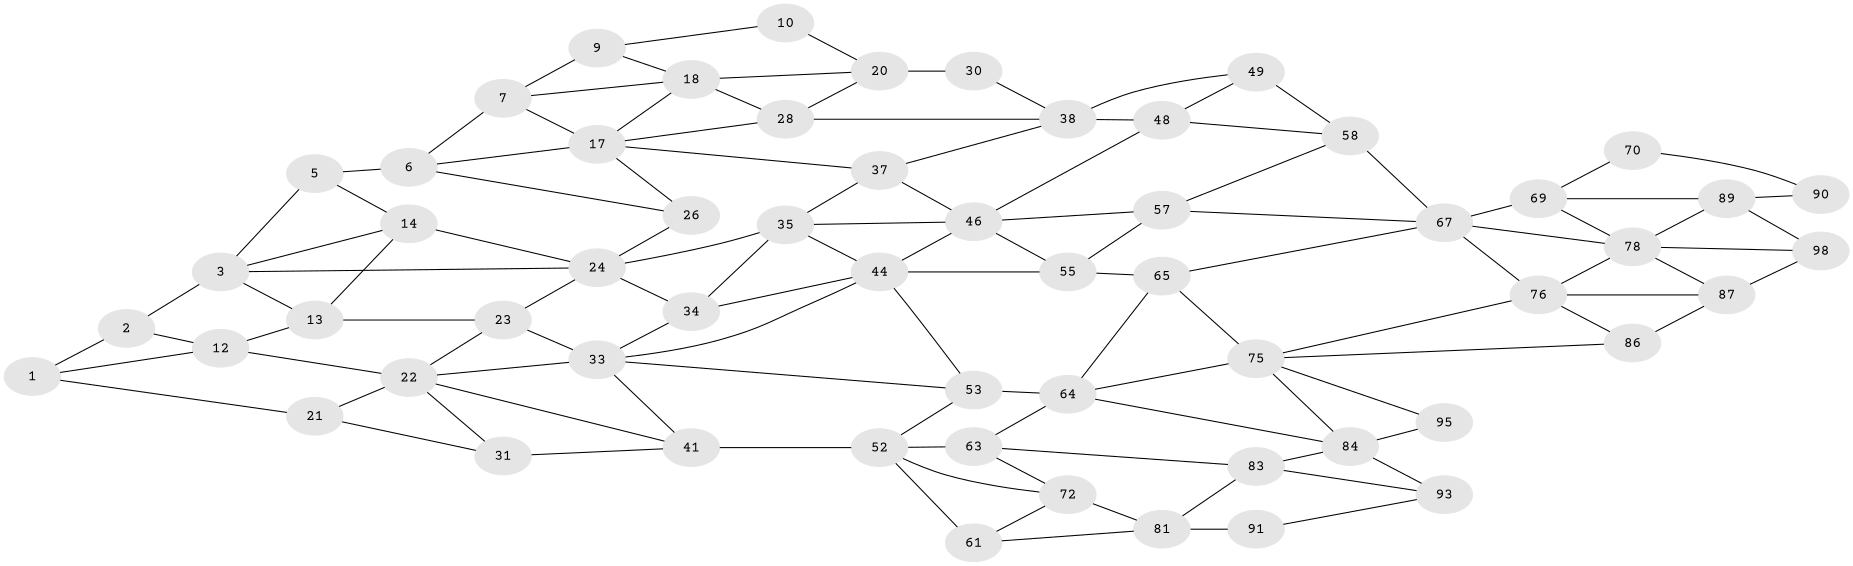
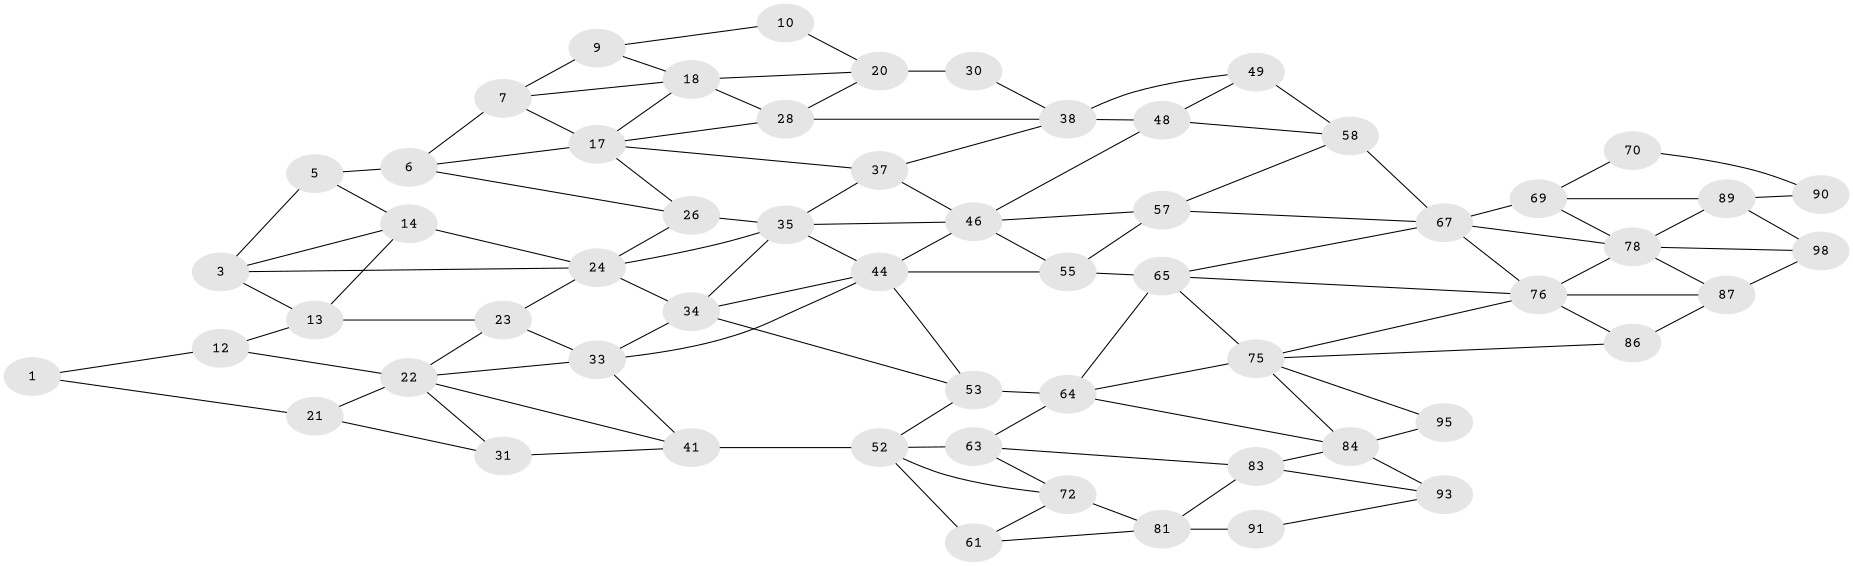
edge "26" -- "35": added
edge "65" -- "76": added
node "2": removed
edge "33" -- "53": now "34" -- "53"
